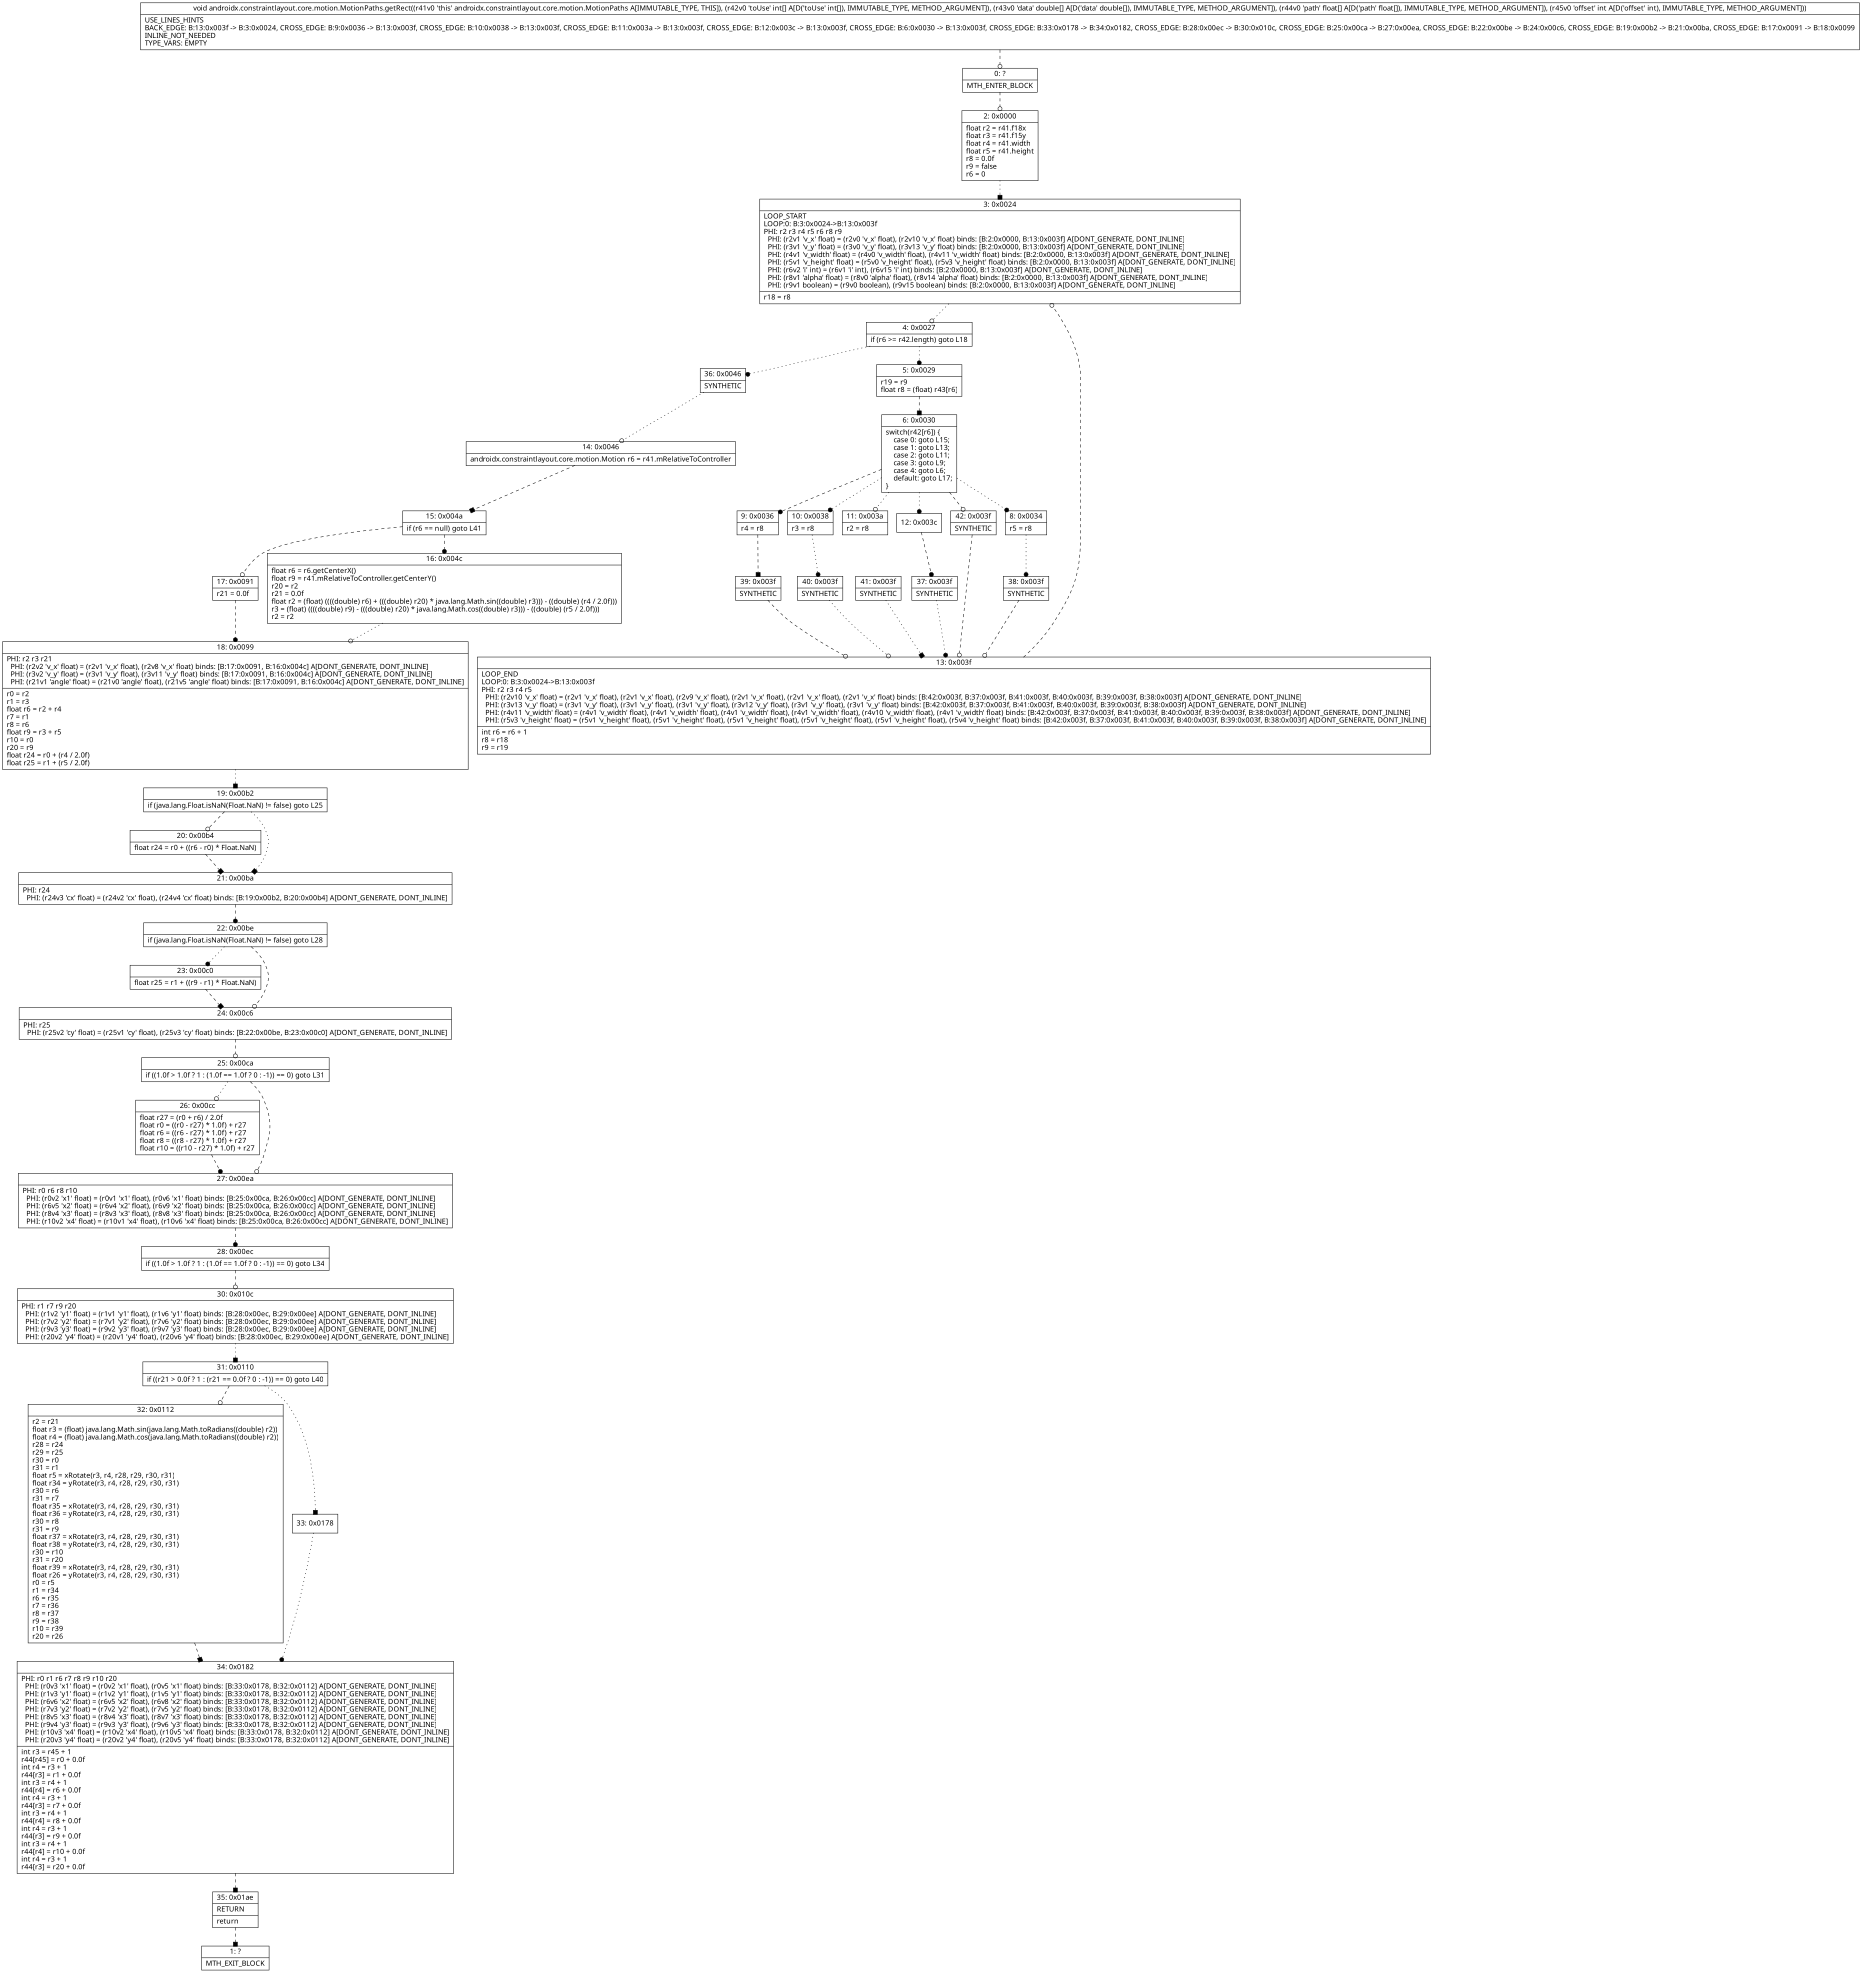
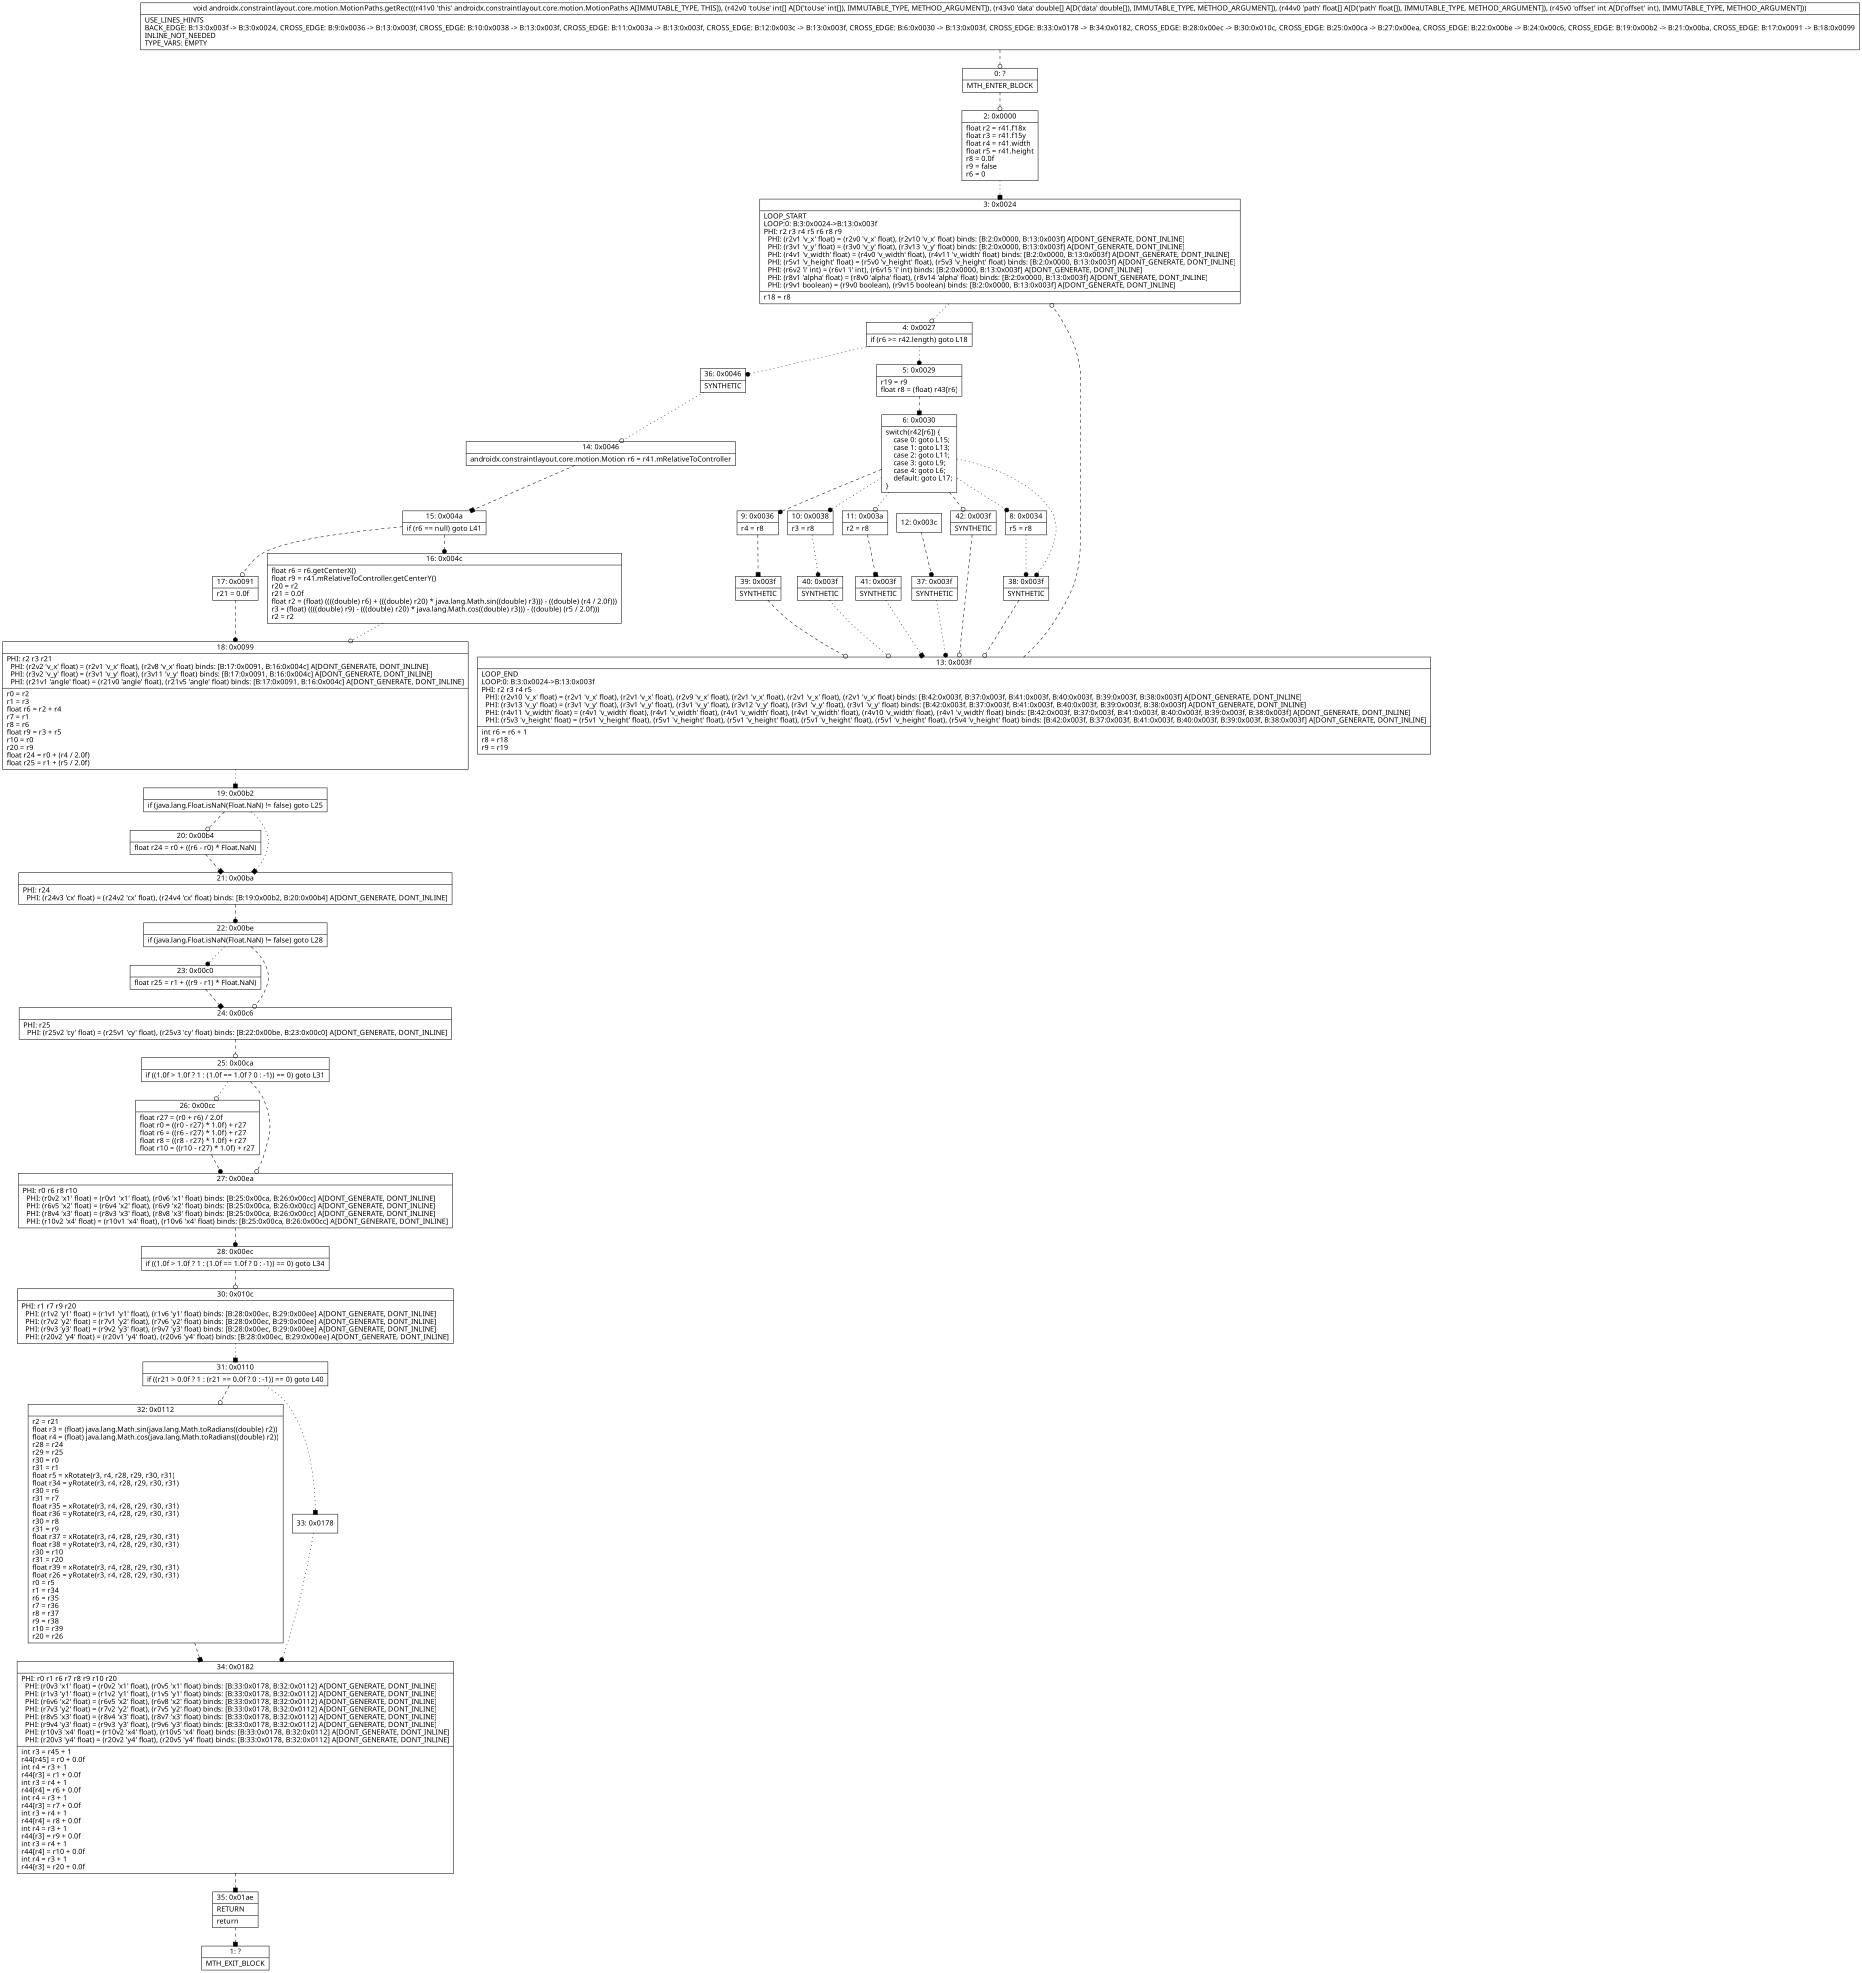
edge "6: 0x0030" -> "12: 0x003c": now "6: 0x0030" -> "38: 0x003f"
edge "11: 0x003a" -> "41: 0x003f": added
